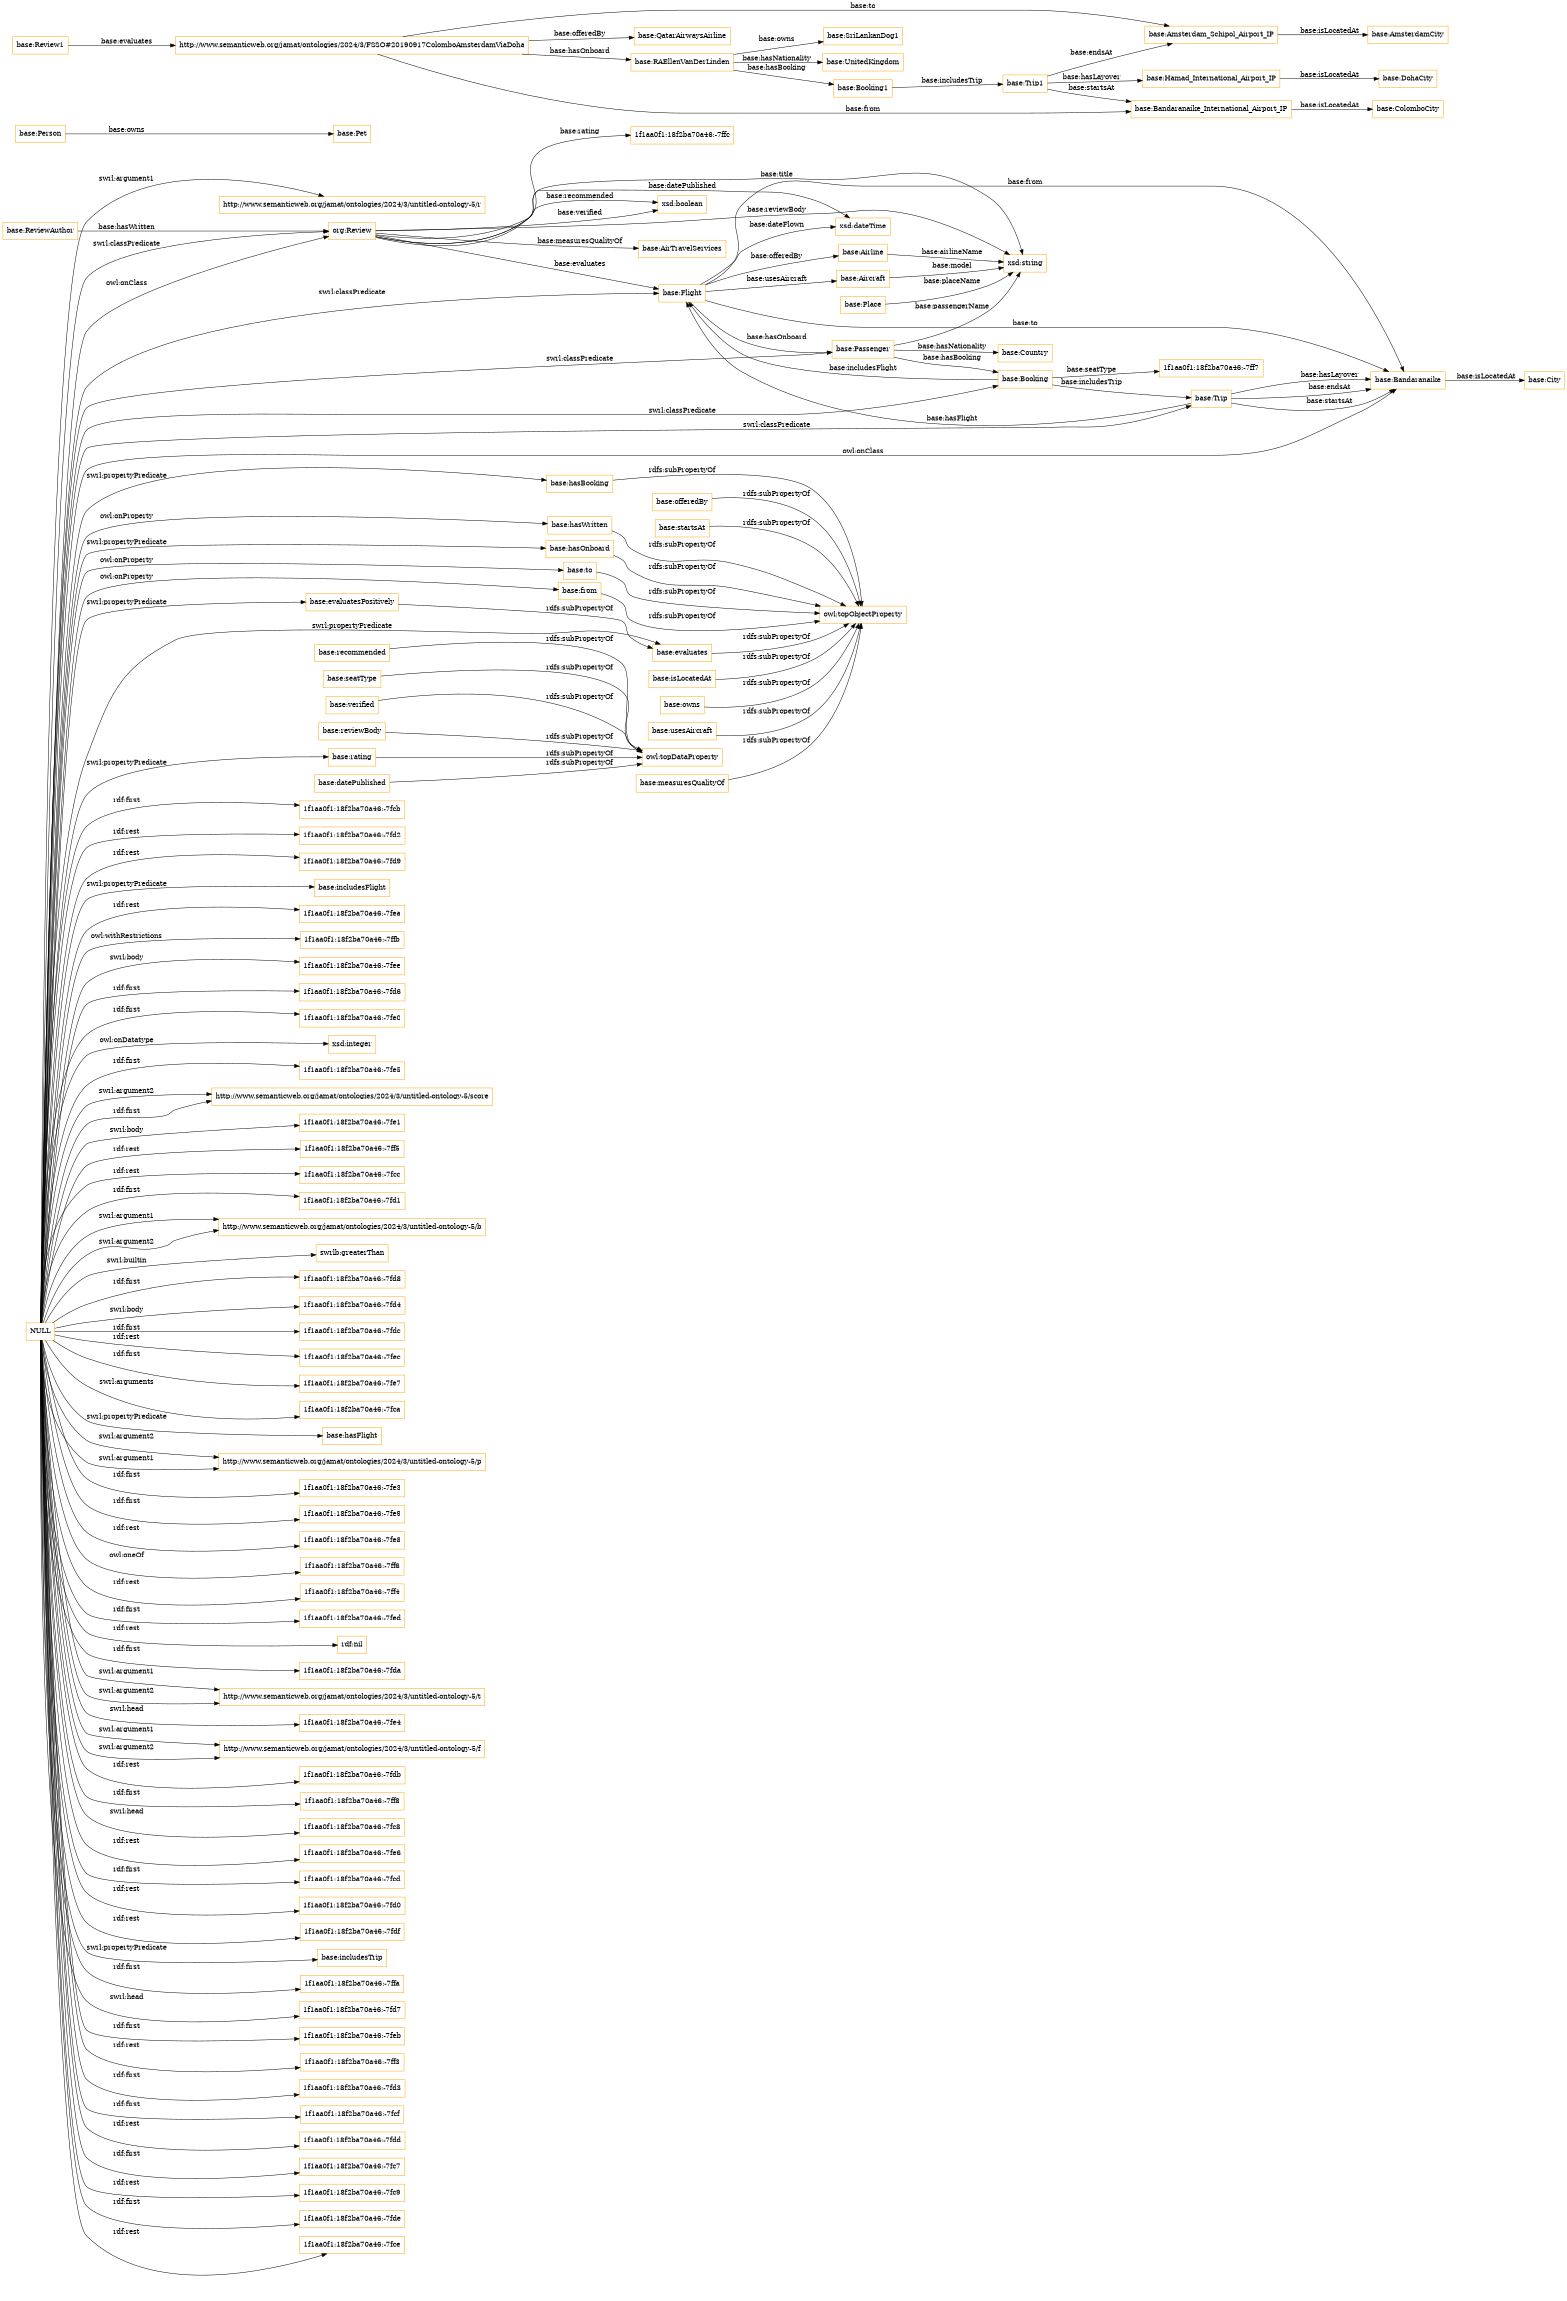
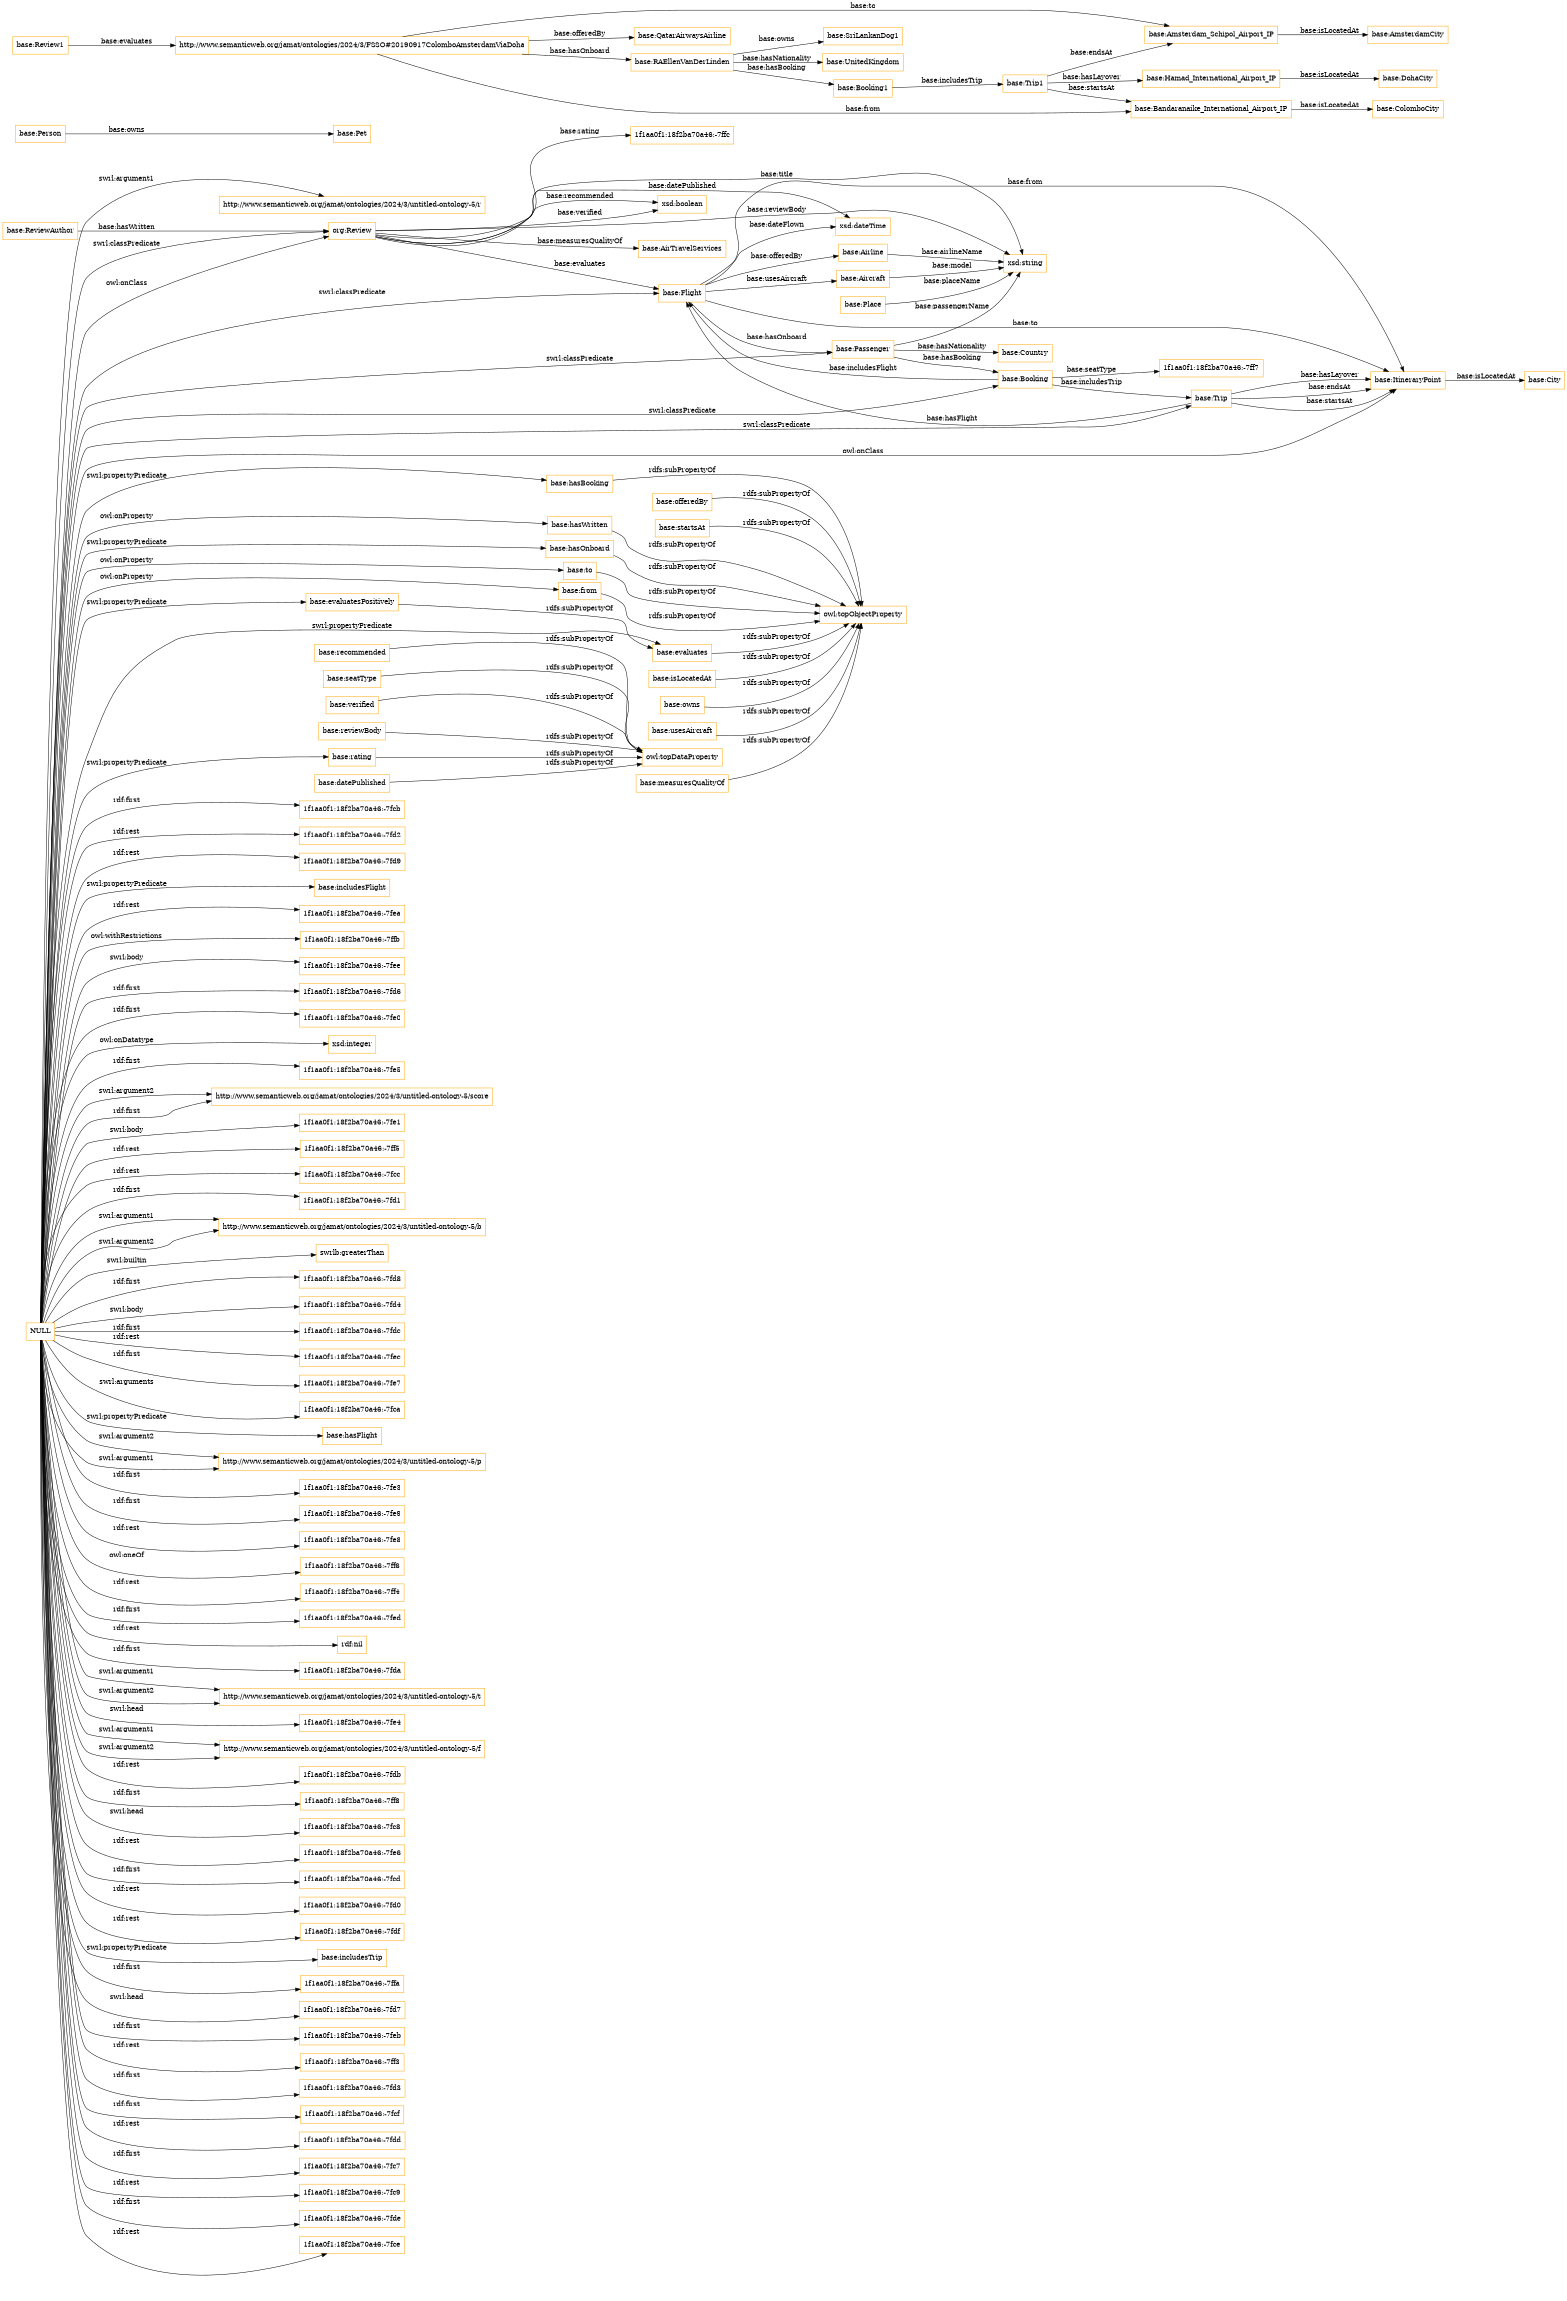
node "base:Bandaranaike": label "base:Bandaranaike" -> "base:ItineraryPoint"
